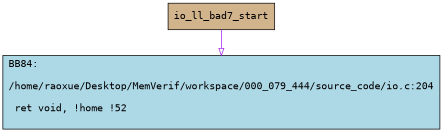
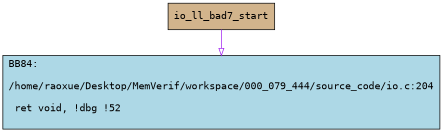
node "BB84:": text "ret void, !home !52" -> "ret void, !dbg !52"
